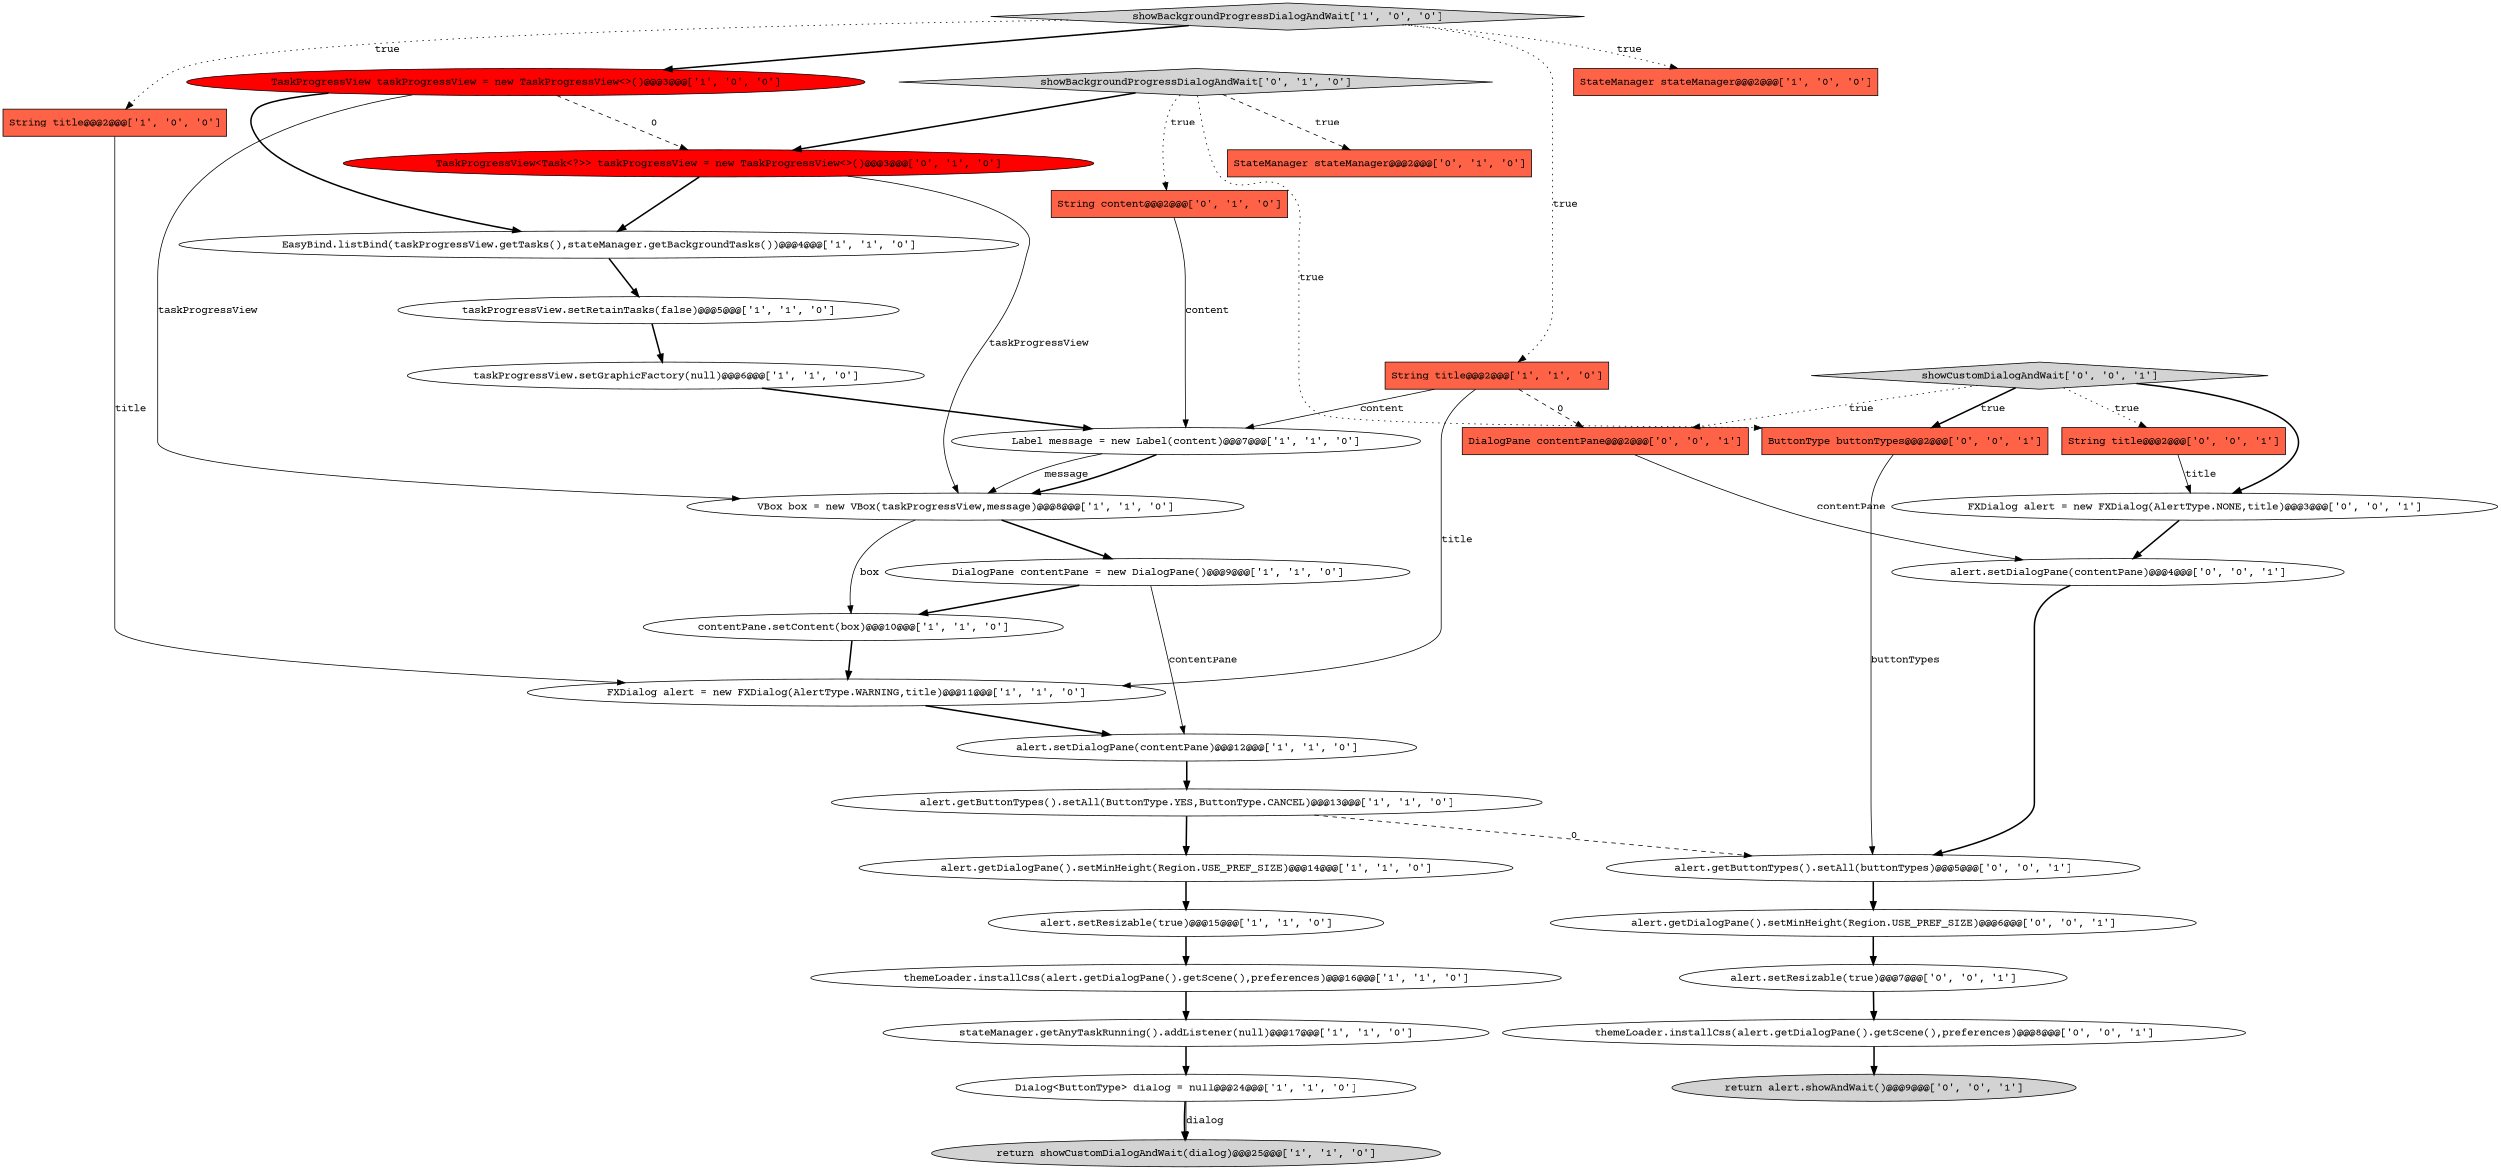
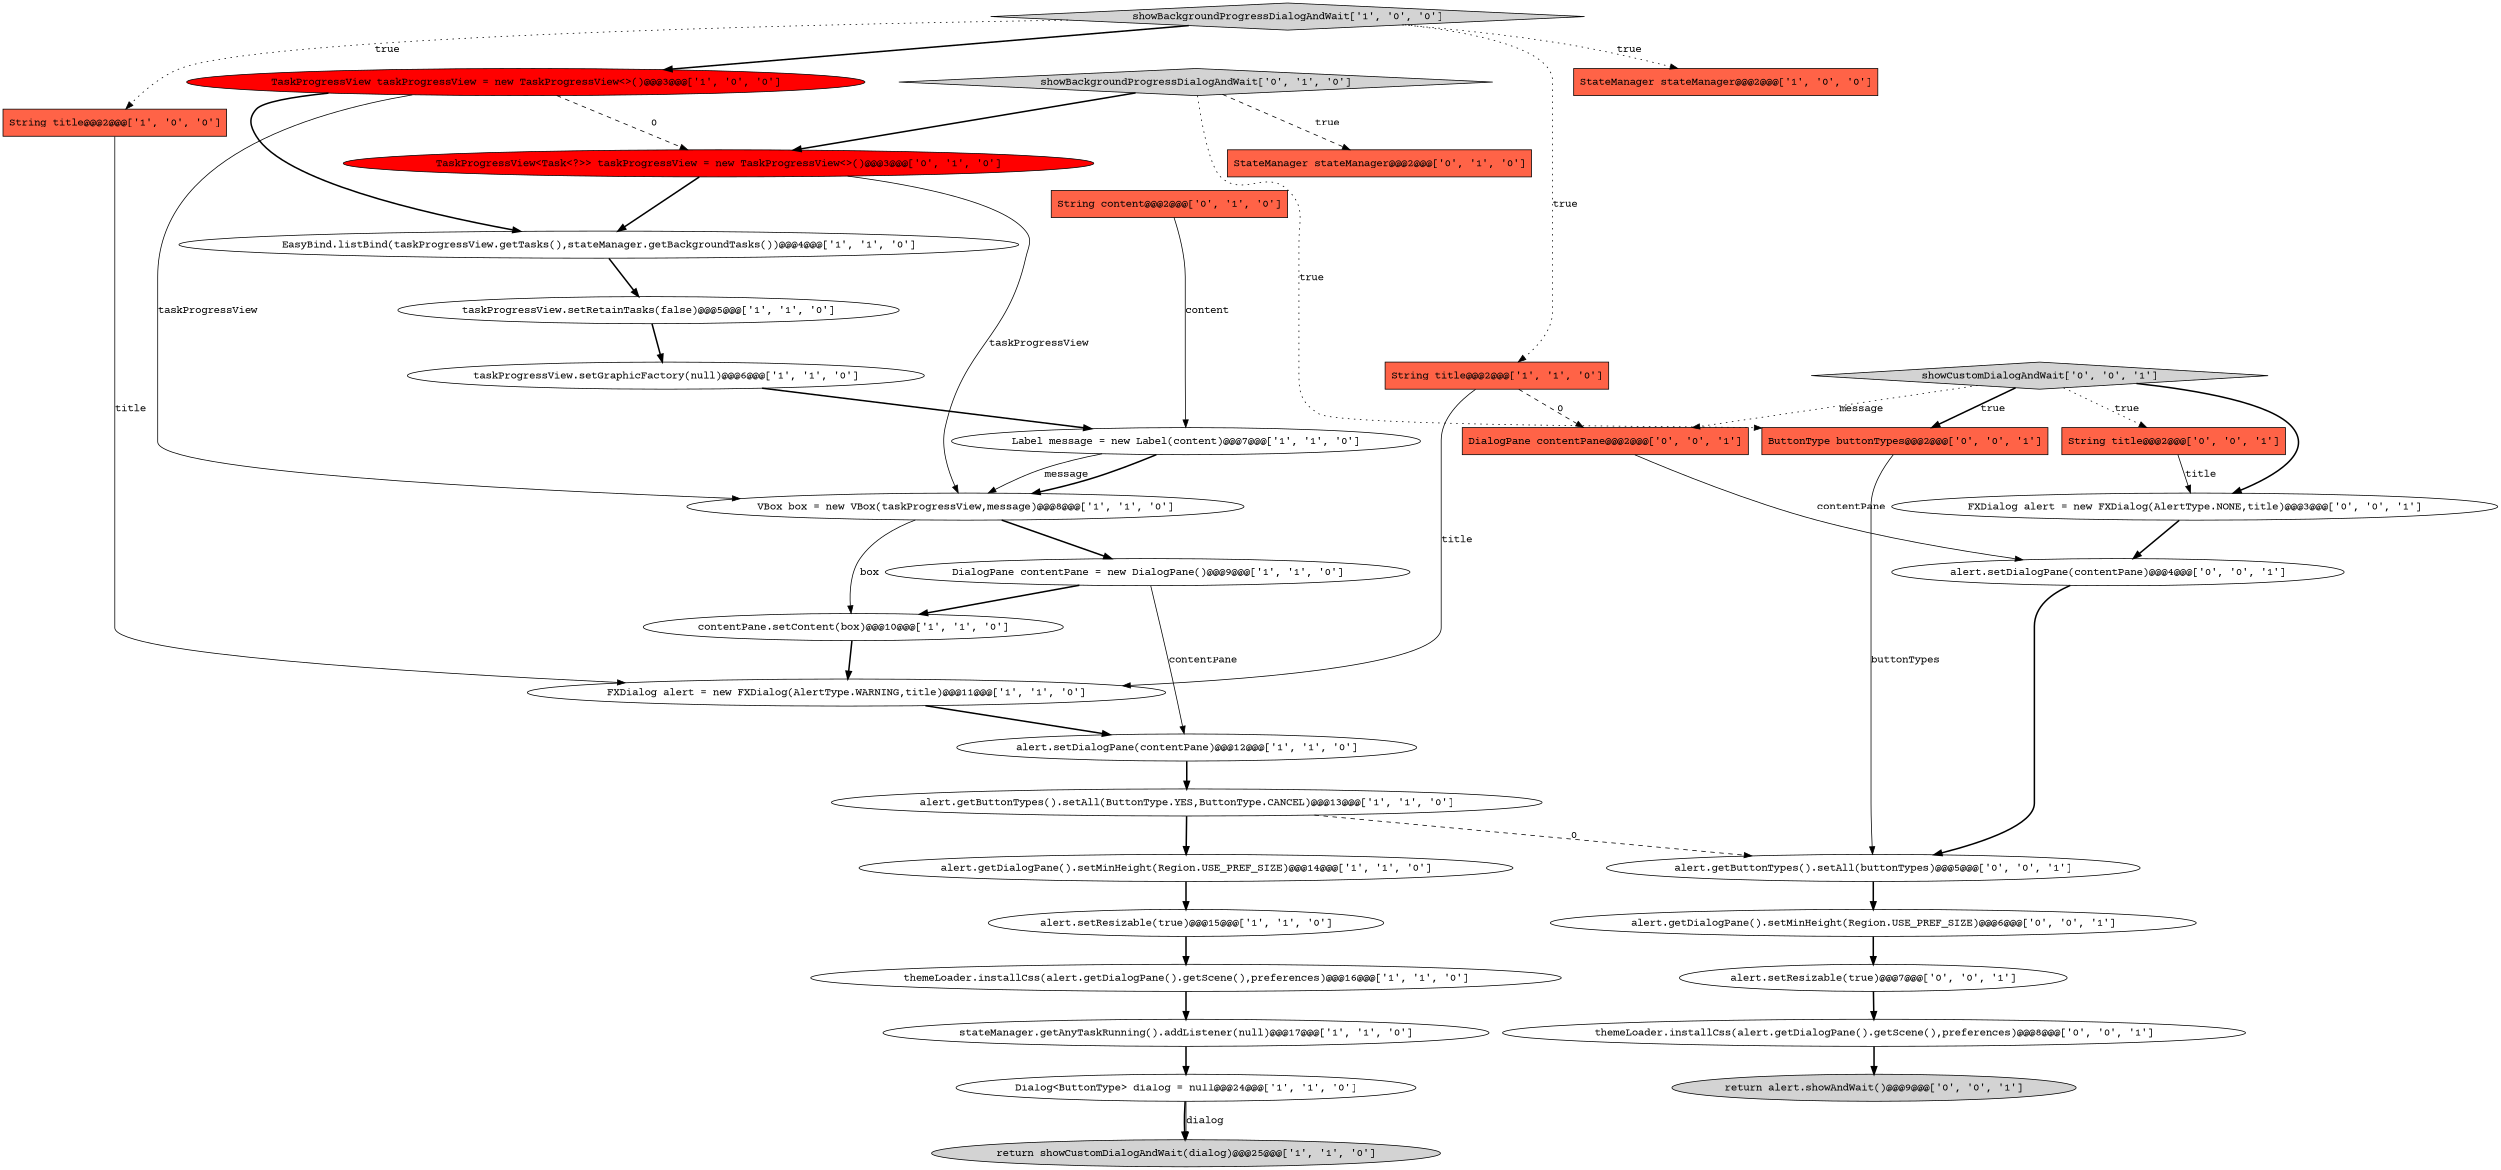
edge "showBackgroundProgressDialogAndWait['0', '1', '0']" -> "String content@@@2@@@['0', '1', '0']": removed, label "true"
edge "String title@@@2@@@['1', '1', '0']" -> "Label message = new Label(content)@@@7@@@['1', '1', '0']": removed, label "content"
edge "showCustomDialogAndWait['0', '0', '1']" -> "DialogPane contentPane@@@2@@@['0', '0', '1']": label "true" -> "message"
